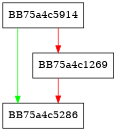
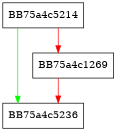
node "BB75a4c5914": label "BB75a4c5914" -> "BB75a4c5214"
node "BB75a4c5286": label "BB75a4c5286" -> "BB75a4c5236"
